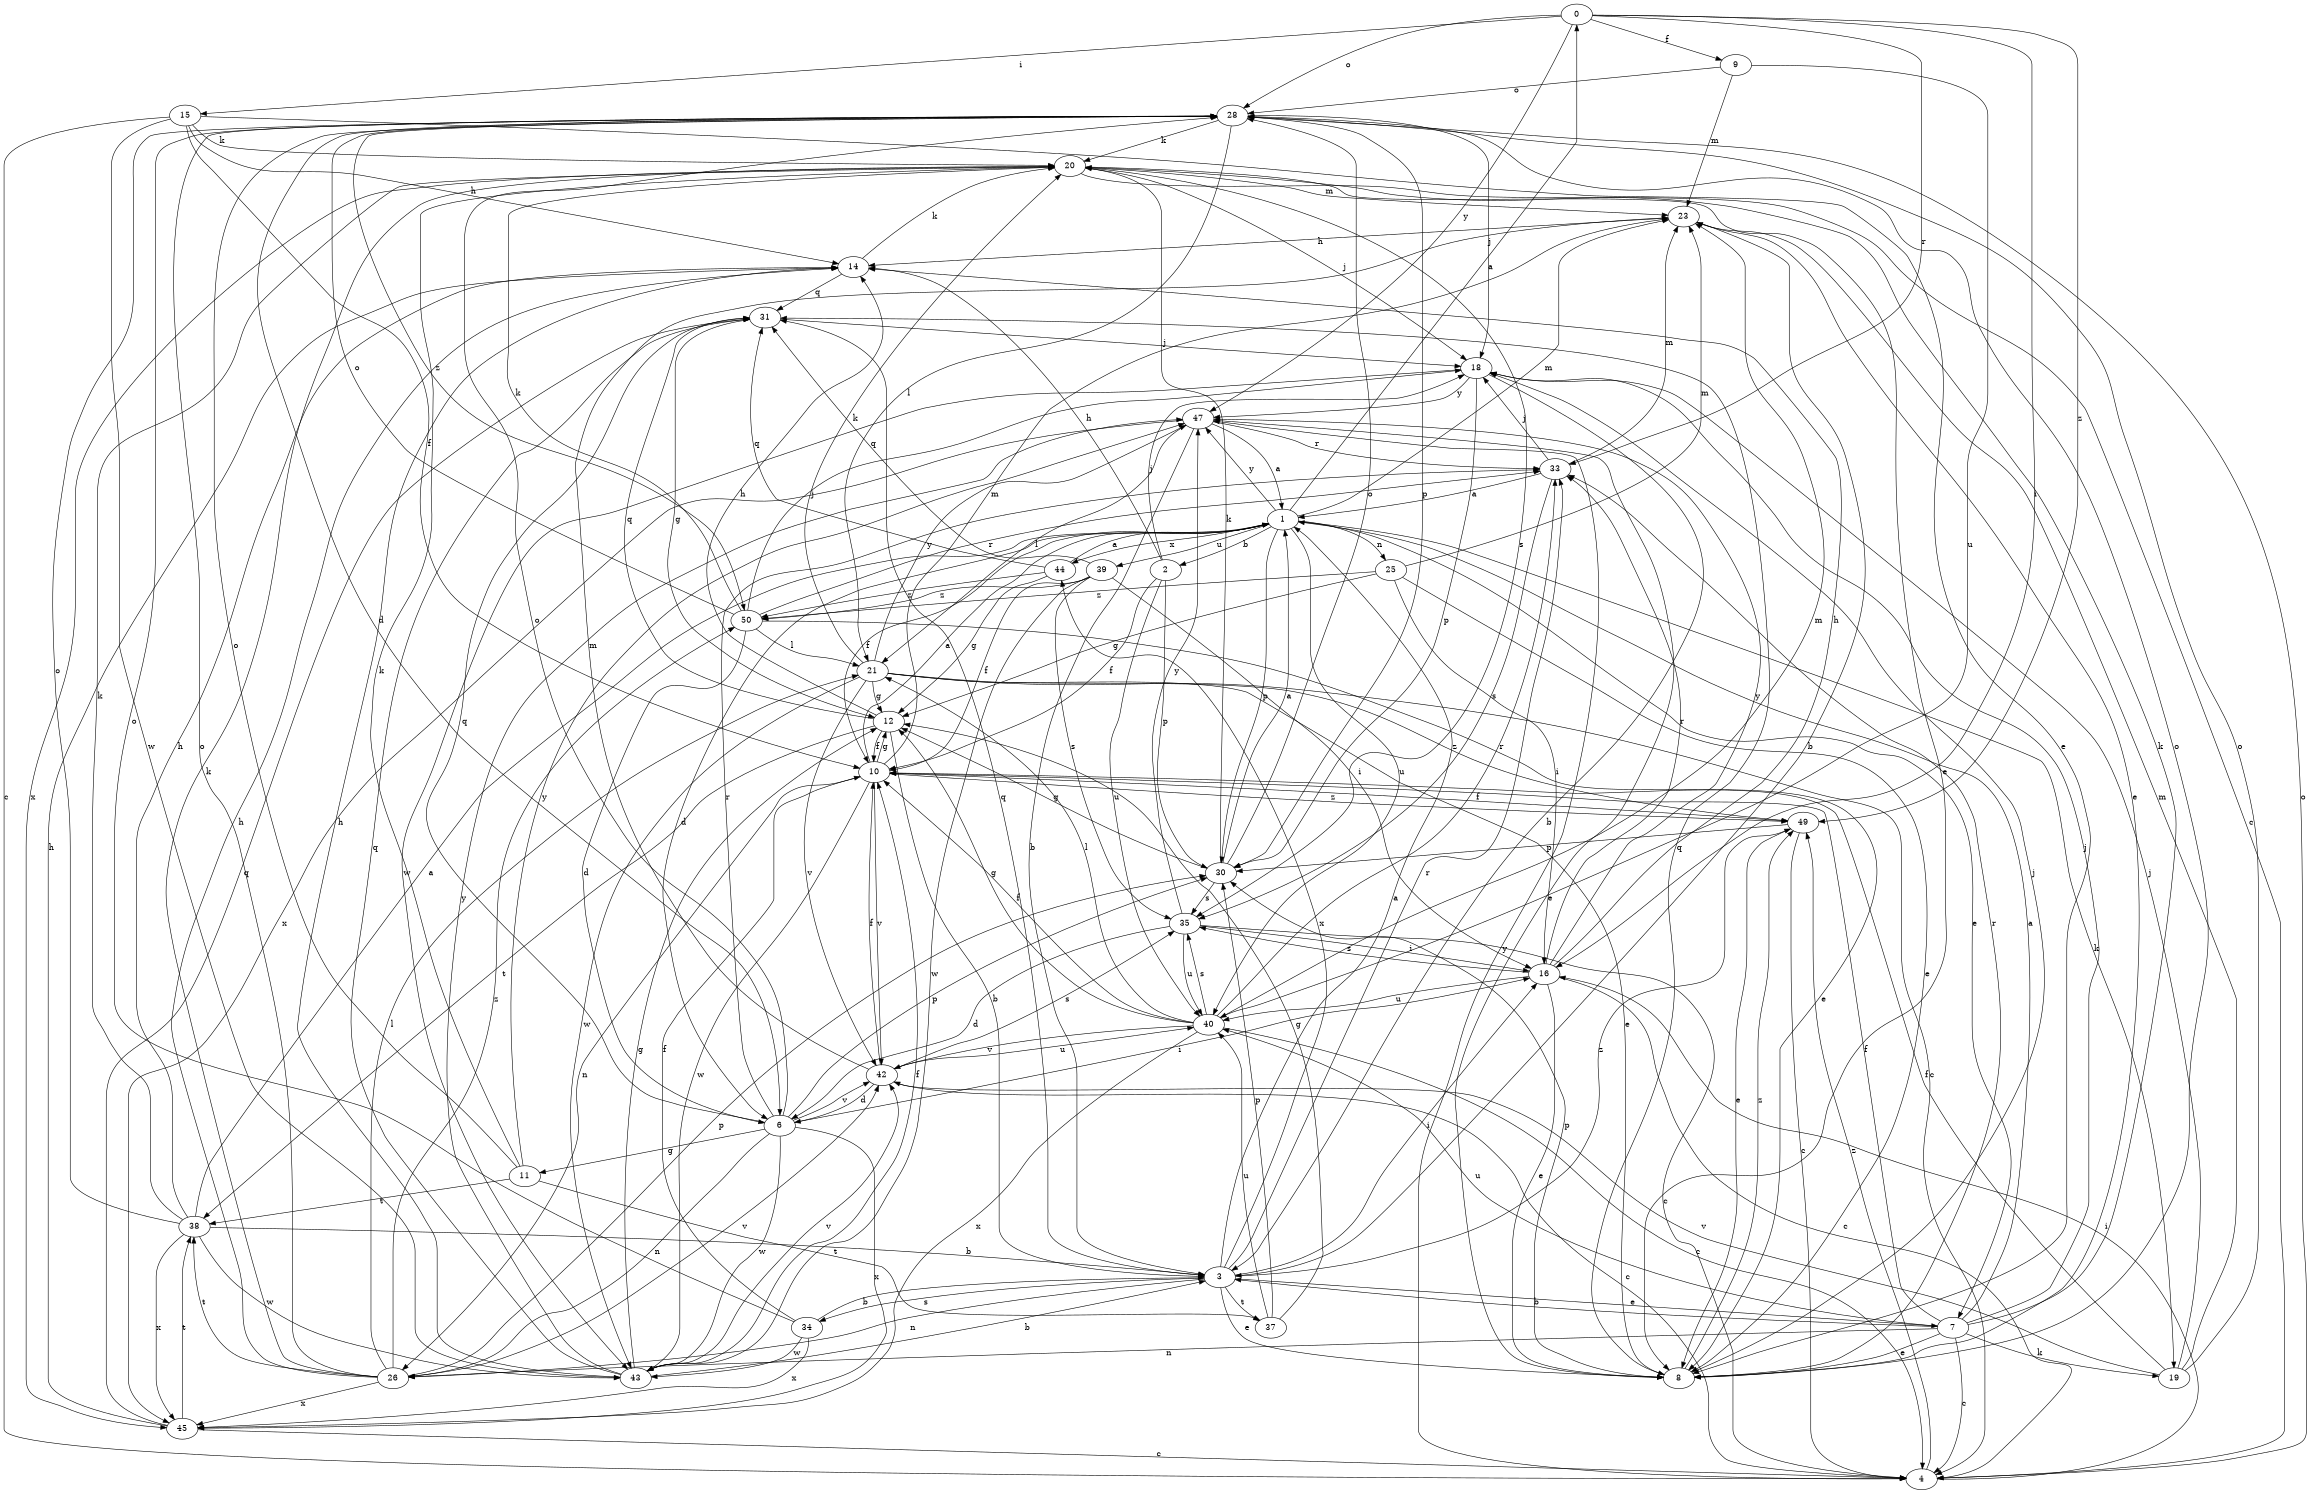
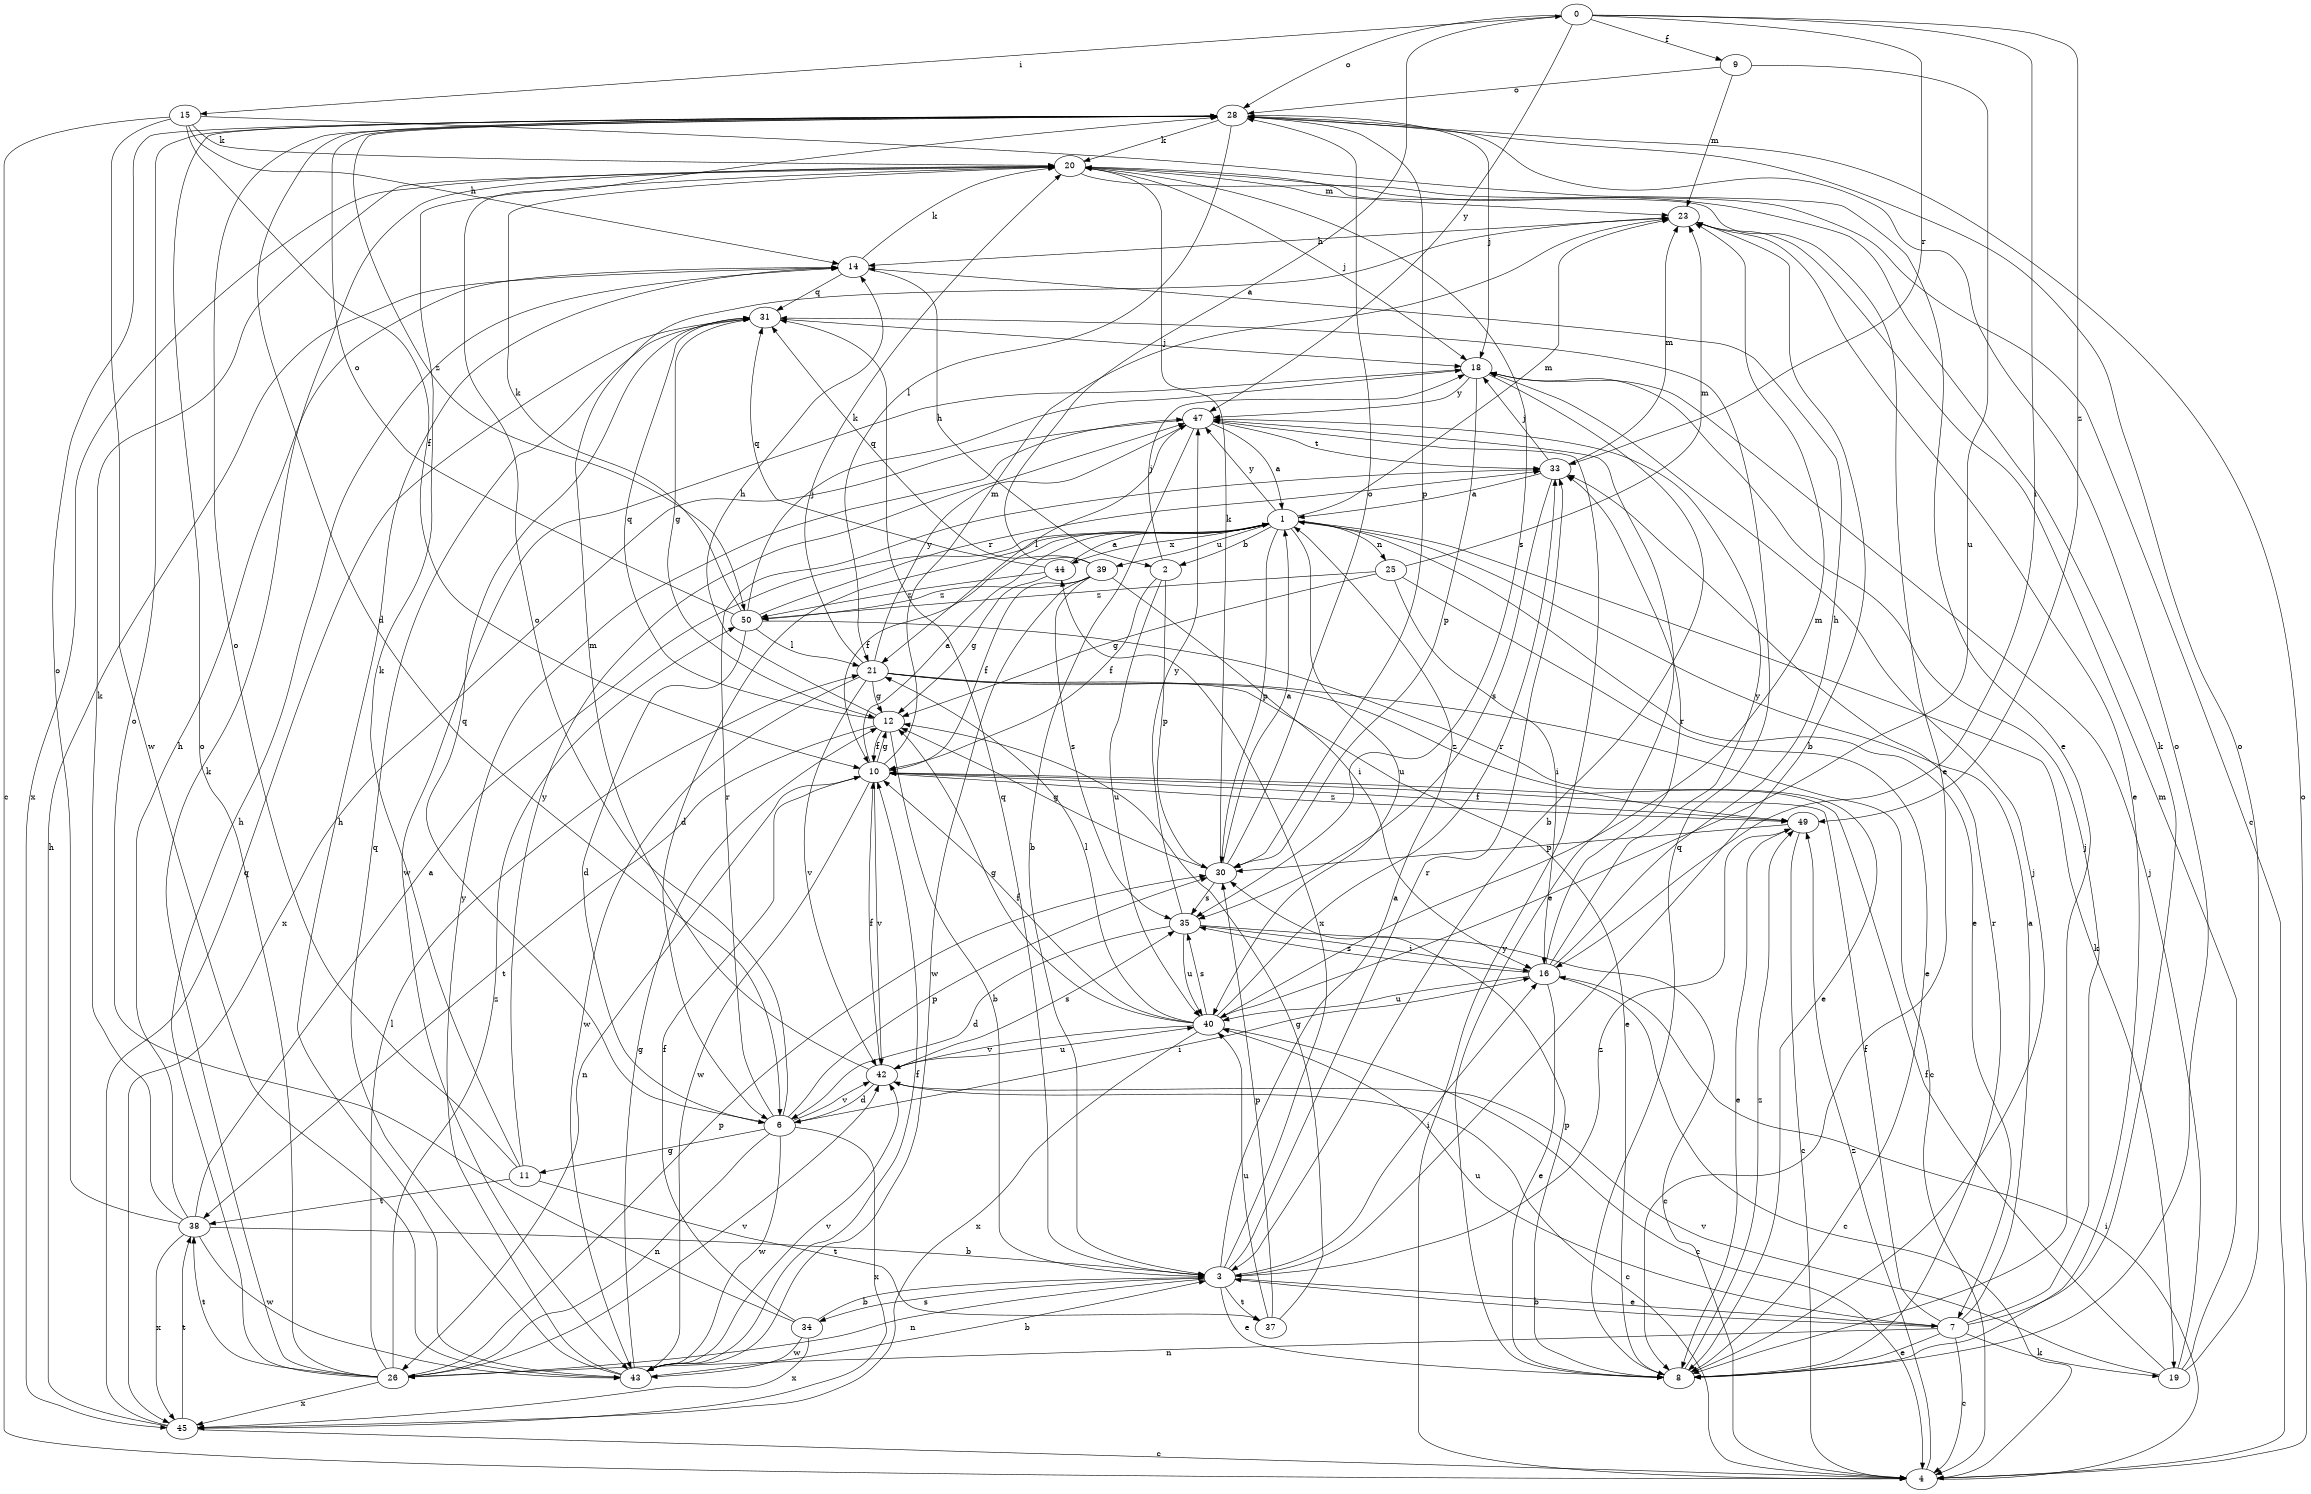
edge "1" -> "0": now "39" -> "0"
edge "2" -> "14": reversed
edge "47" -> "33": label "r" -> "t"
